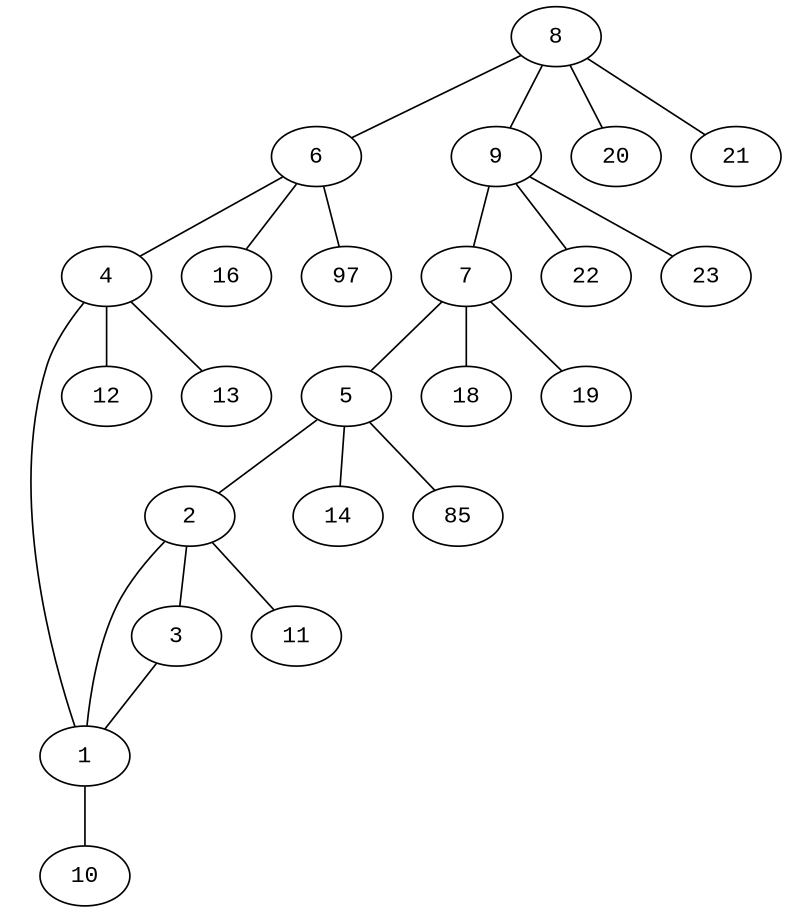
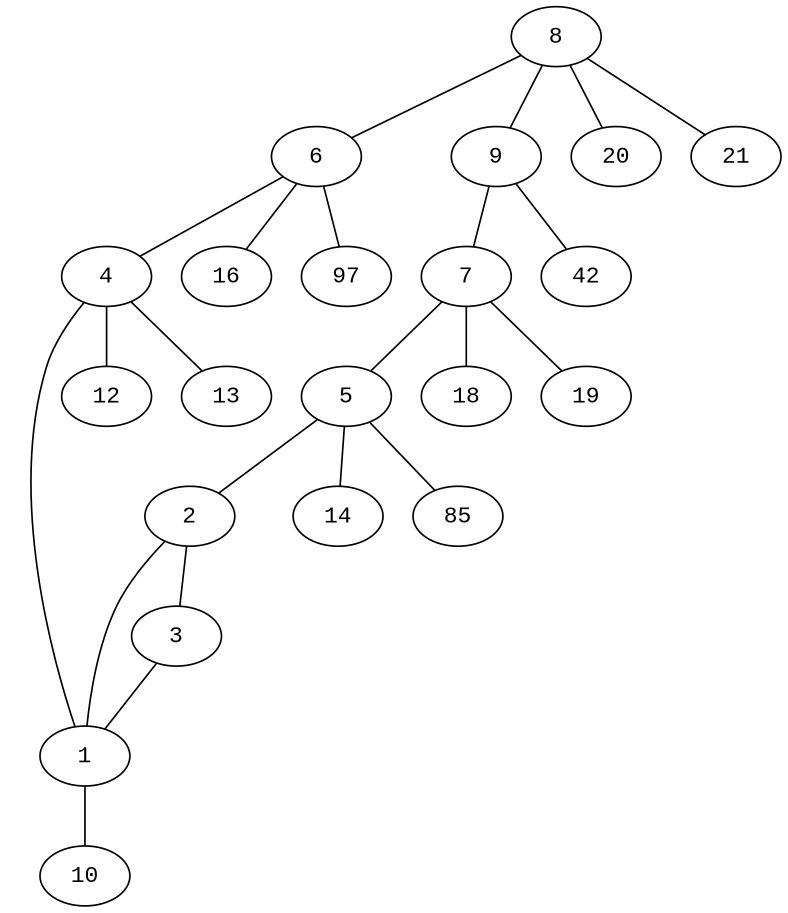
node "22": label "22" -> "42"
node "23": removed
node "11": removed
